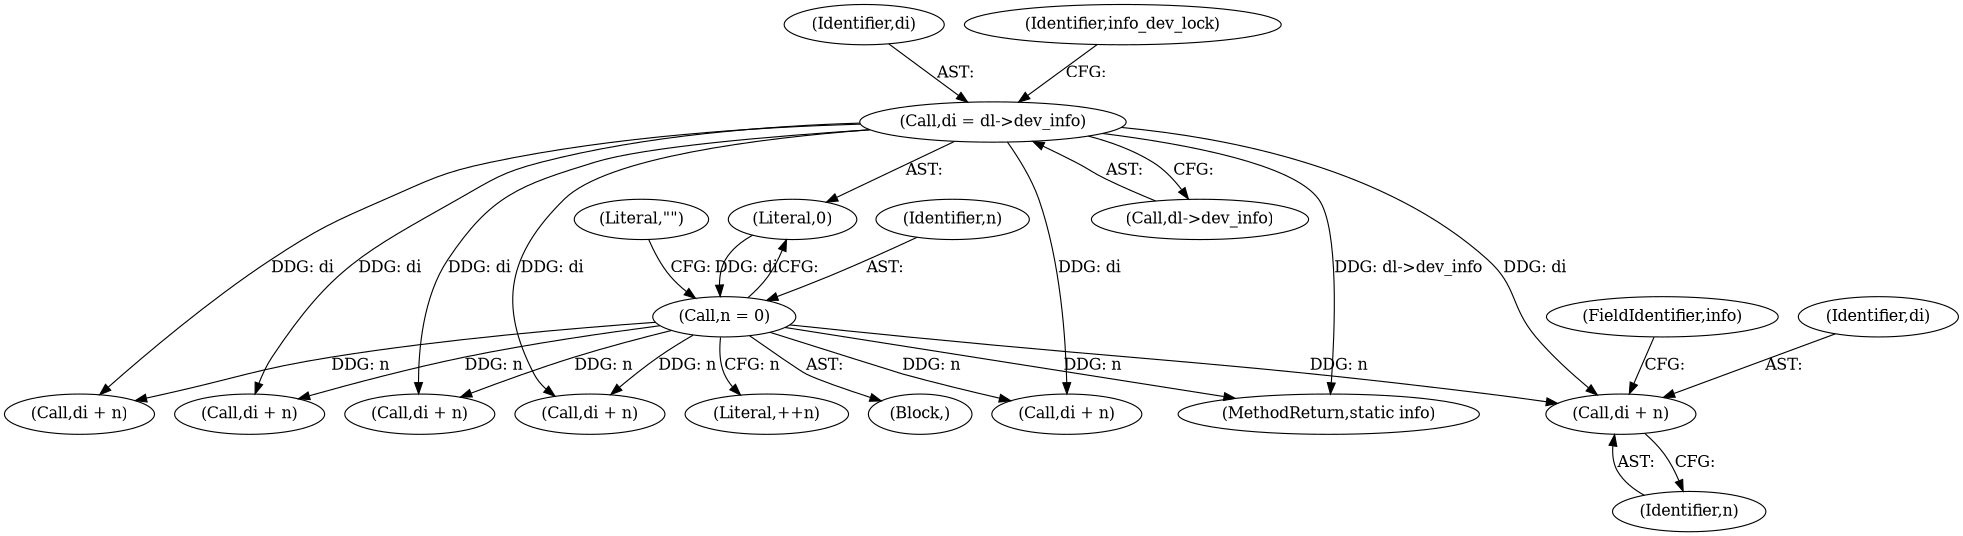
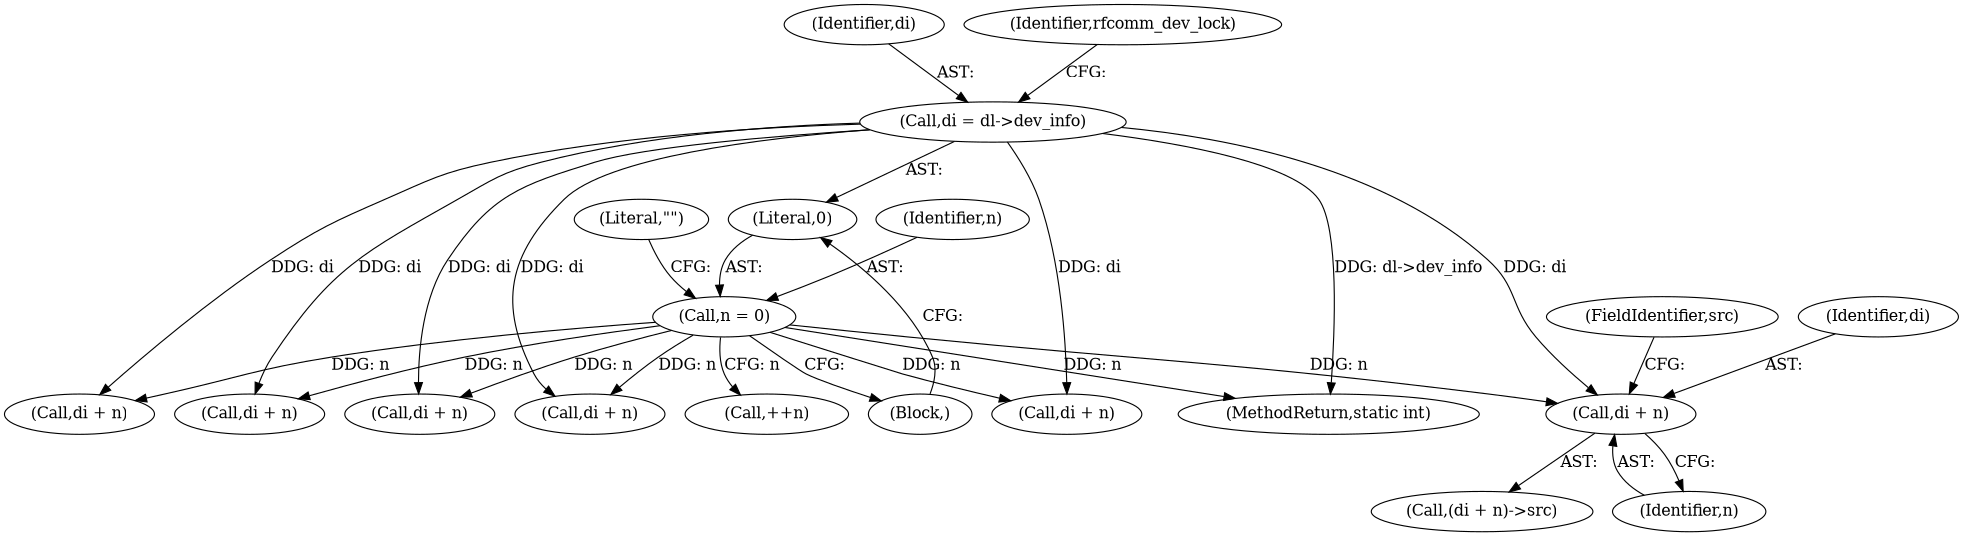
node "(Identifier,info_dev_lock)": label "(Identifier,info_dev_lock)" -> "(Identifier,rfcomm_dev_lock)"
node "(Call,dl->dev_info)": removed
edge "(Literal,0)" -> "(Call,n = 0)": label "DDG: di" -> "AST: "
edge "(Call,n = 0)" -> "(Literal,0)": now "(Block,)" -> "(Literal,0)"
node "(FieldIdentifier,info)": label "(FieldIdentifier,info)" -> "(FieldIdentifier,src)"
edge "(Call,n = 0)" -> "(Block,)": label "AST: " -> "CFG: "
node "(Literal,++n)": label "(Literal,++n)" -> "(Call,++n)"
node "(MethodReturn,static info)": label "(MethodReturn,static info)" -> "(MethodReturn,static int)"
node "(Call,(di + n)->src)": added
